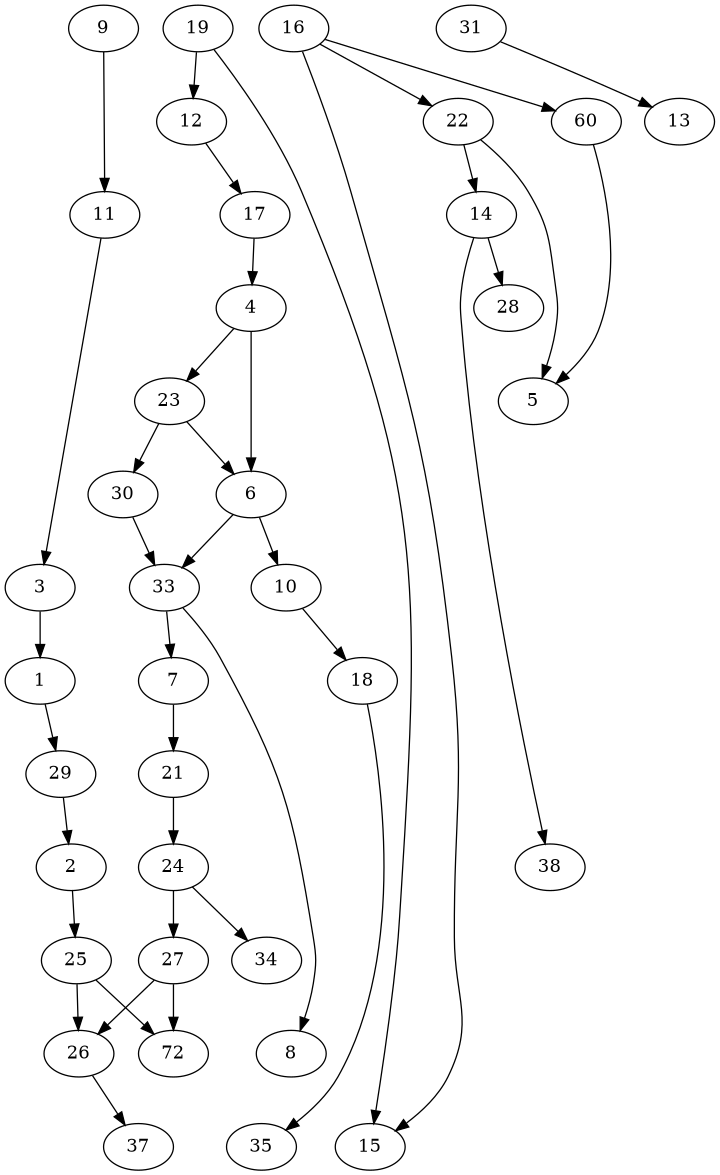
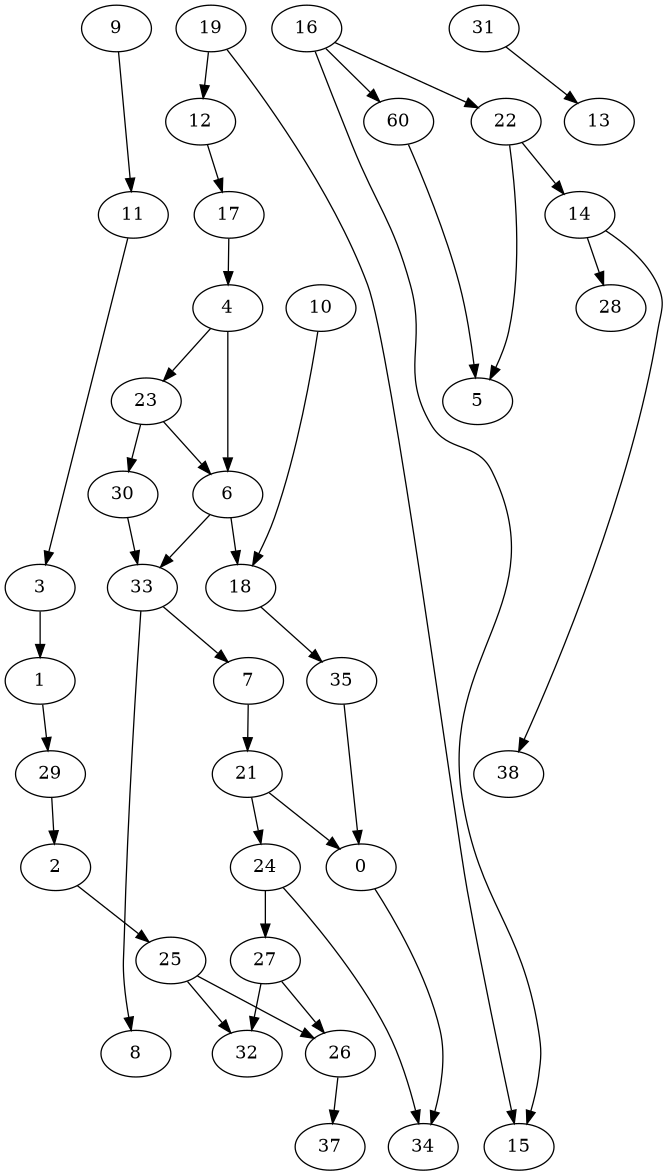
edge "6" -> "10": now "6" -> "18"
node "0": added
node "72": label "72" -> "32"
